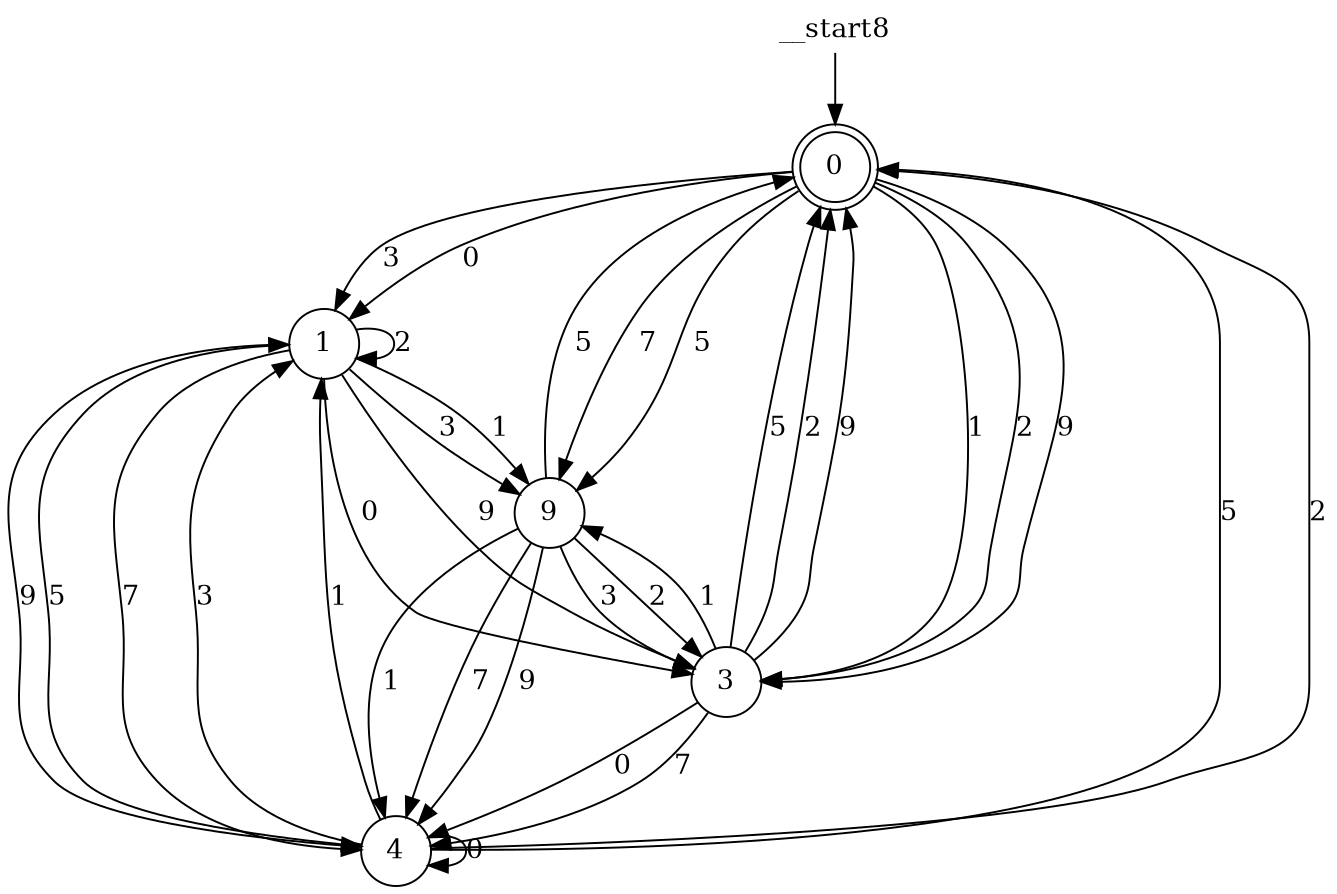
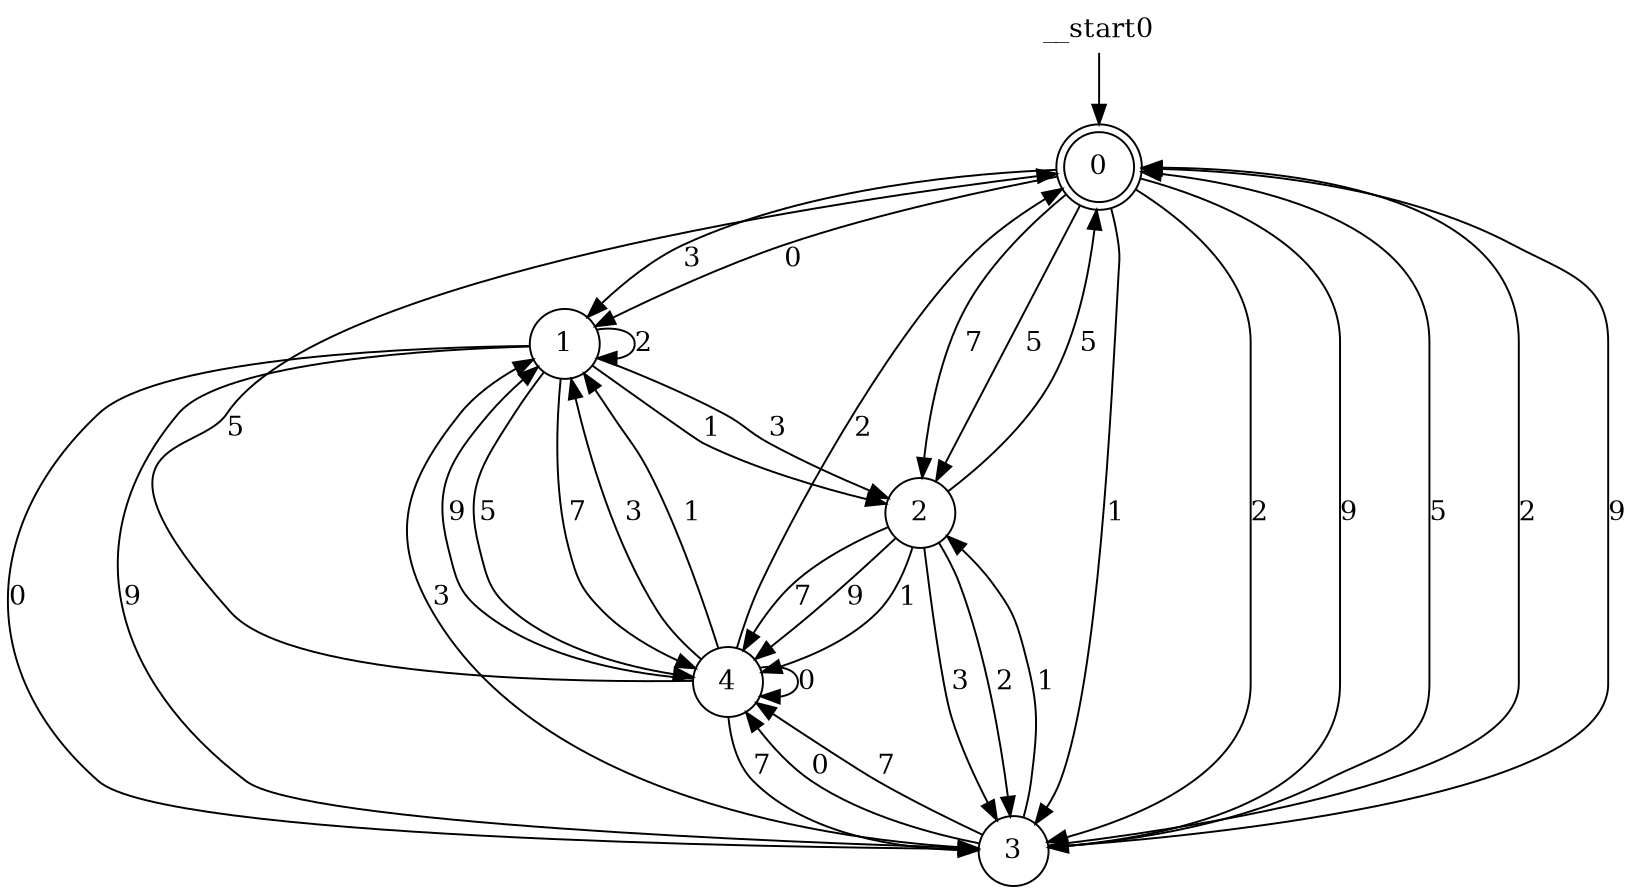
node "__start8": label "__start8" -> "__start0"
node "9": label "9" -> "2"
edge "3" -> "1": added, label "3"
edge "4" -> "3": added, label "7"
